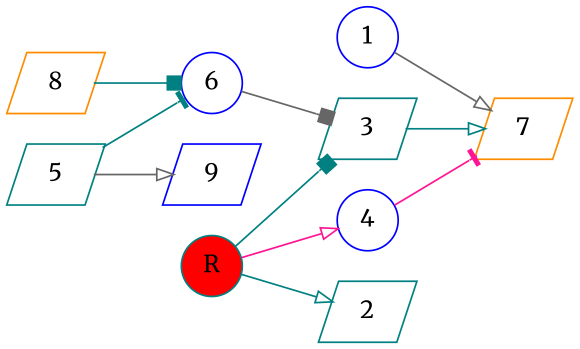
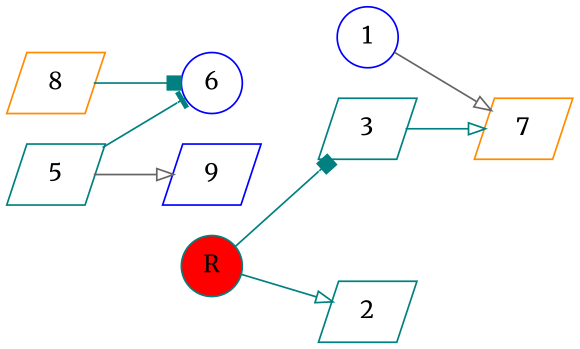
edge "6" -> "3": removed
node "4": removed
